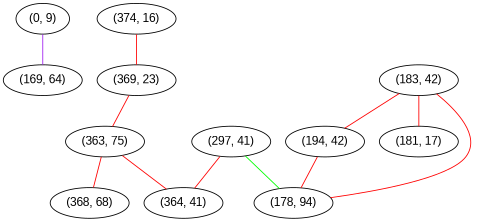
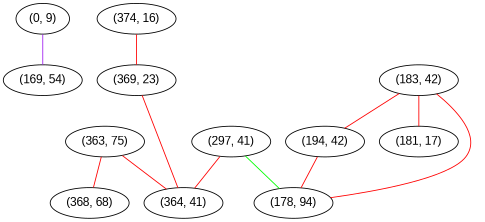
node "(169, 64)": label "(169, 64)" -> "(169, 54)"
edge "(369, 23)" -- "(363, 75)": now "(369, 23)" -- "(364, 41)"
